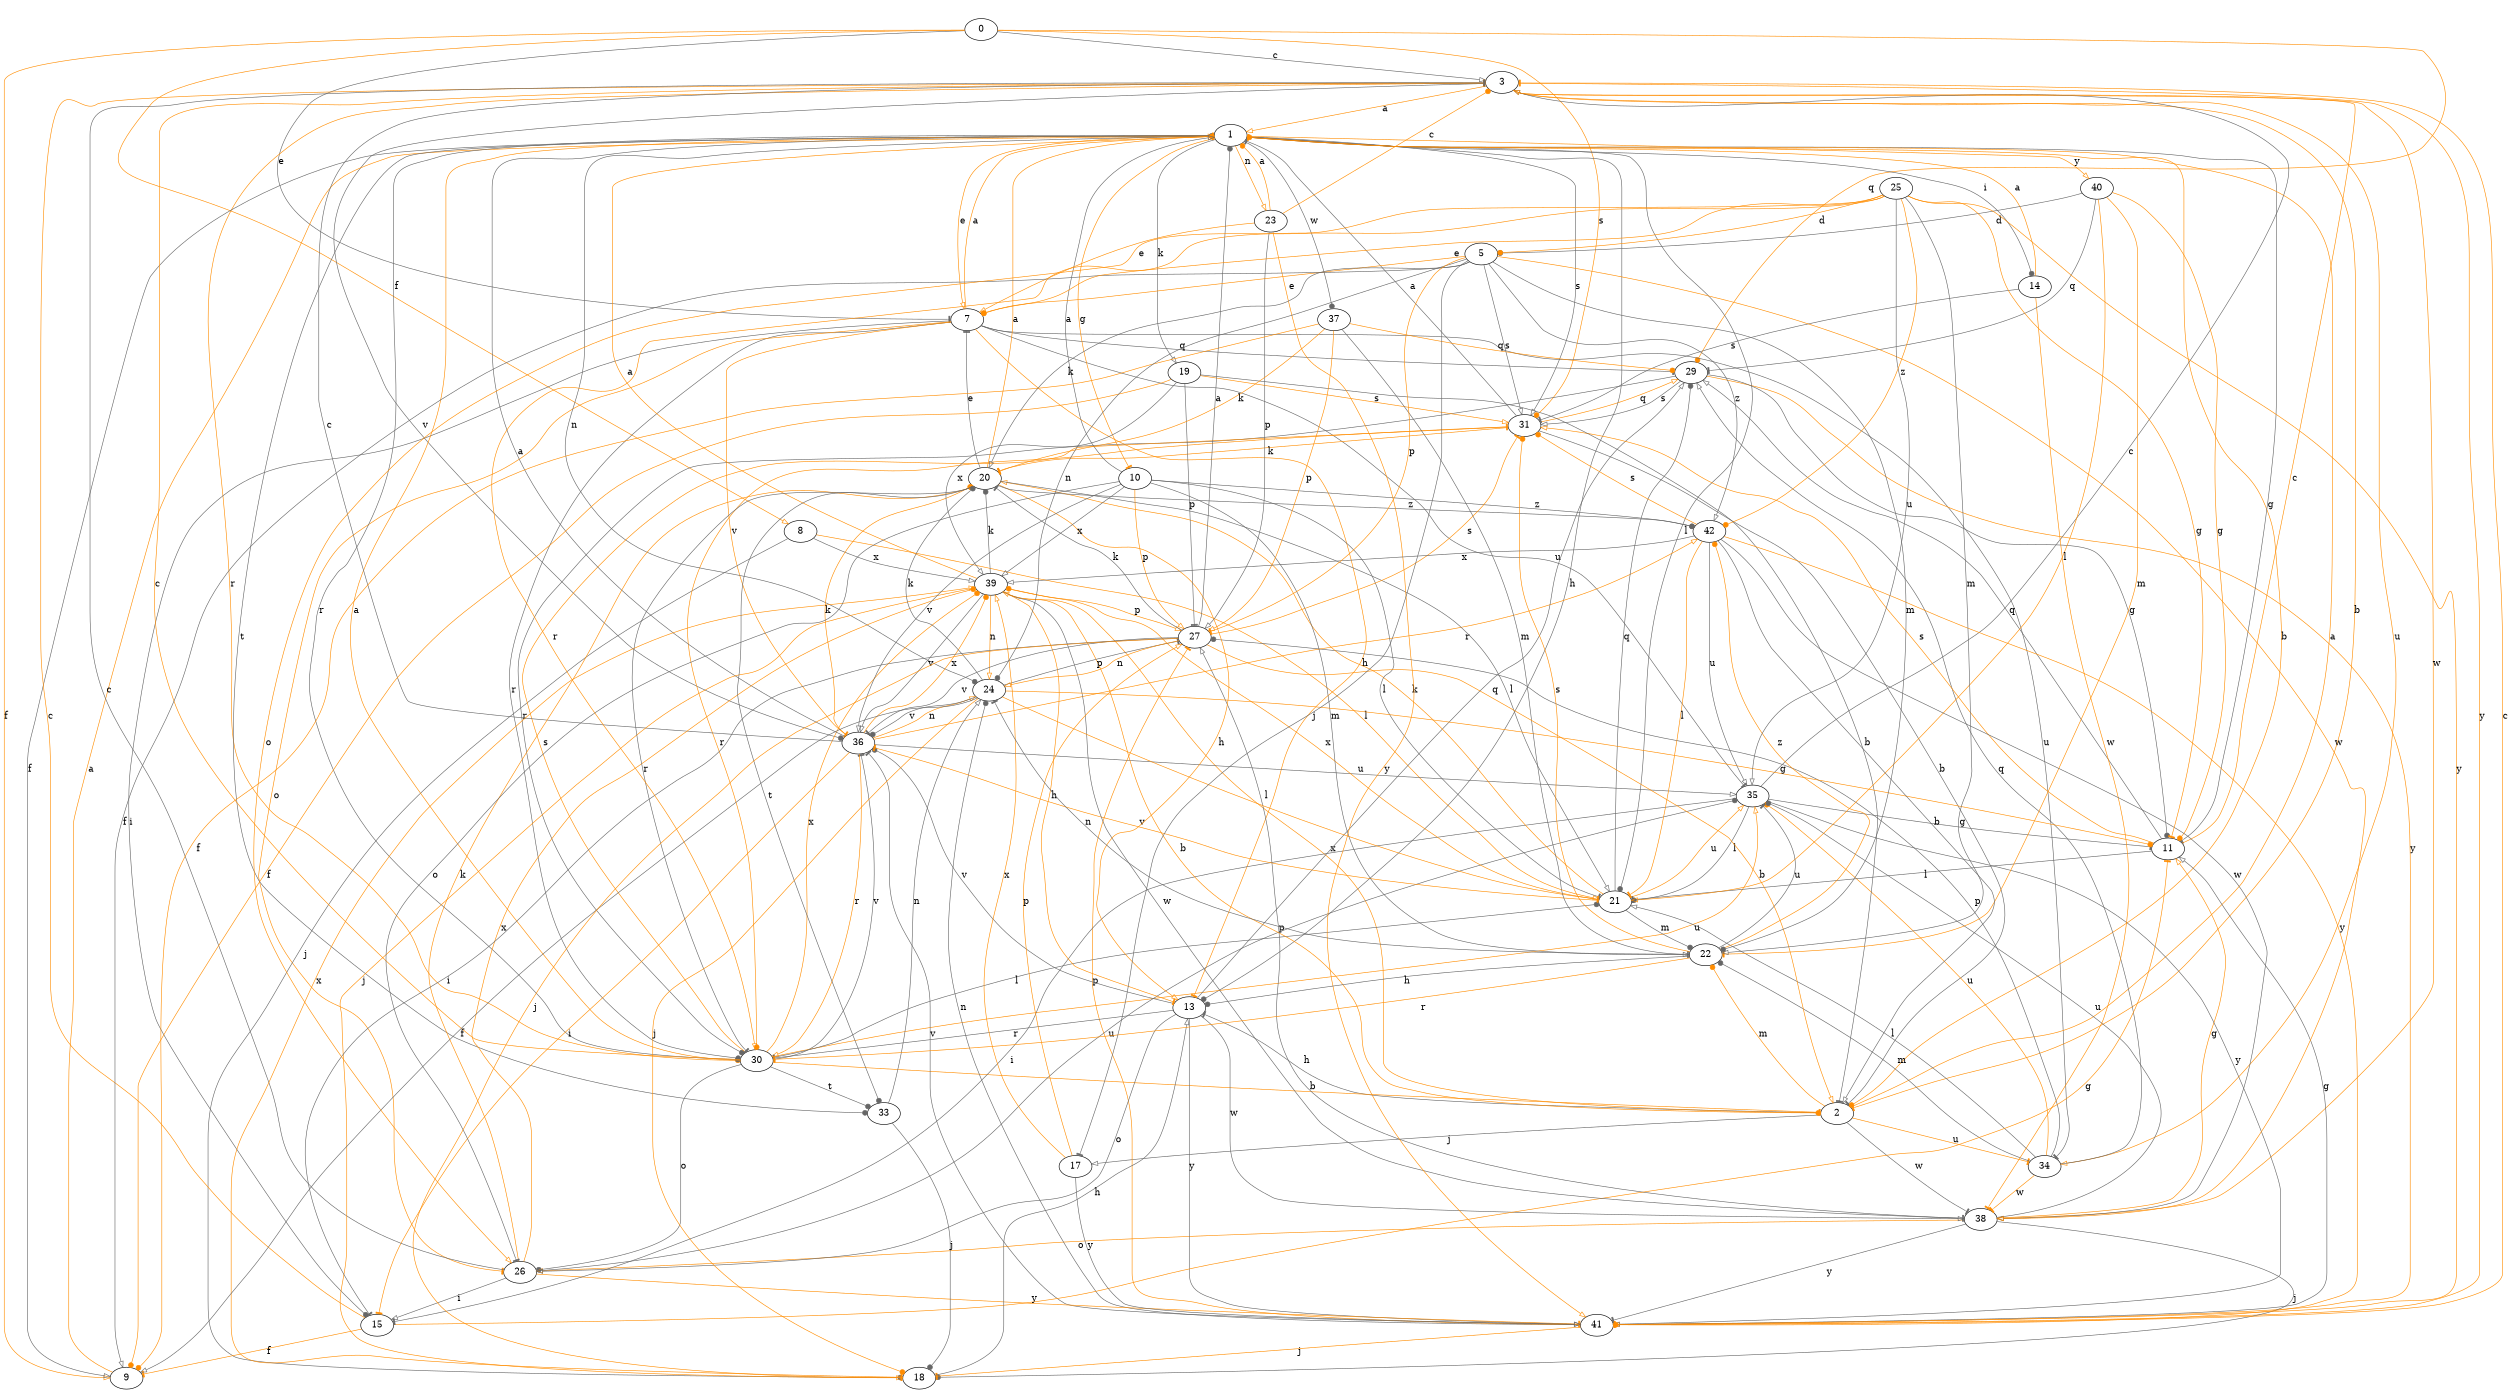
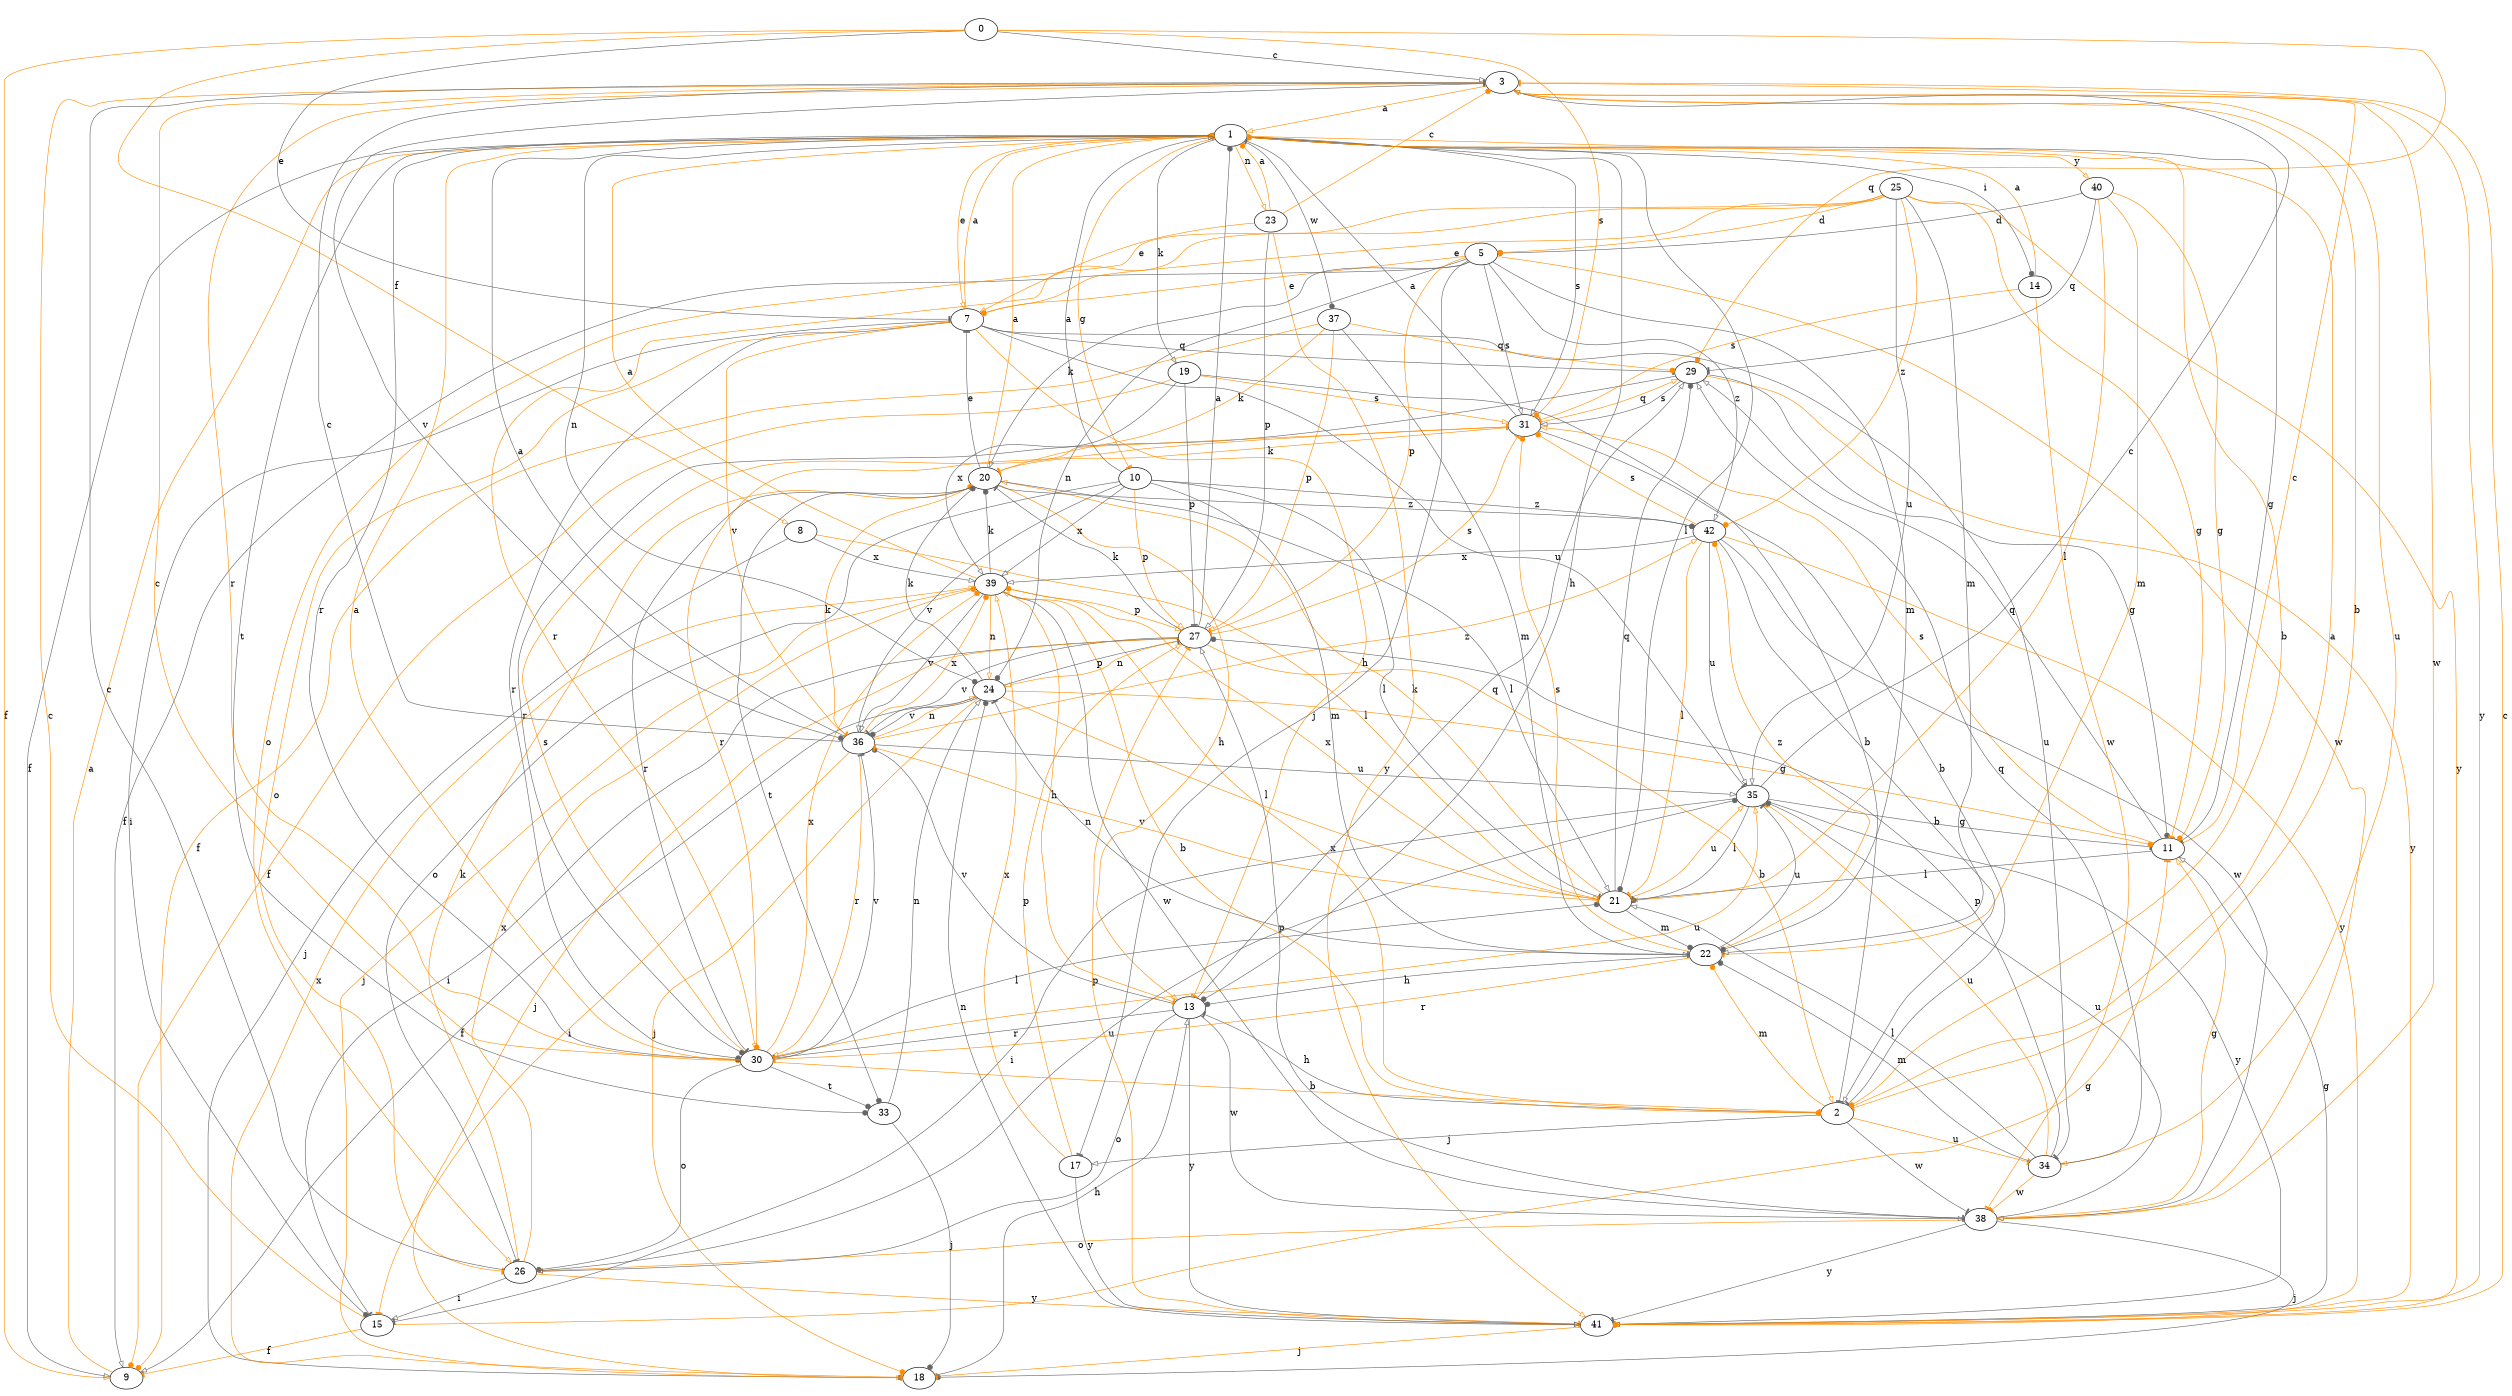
edge "14" -> "31": color gray40 -> darkorange
edge "36" -> "42": label "r" -> "z"
edge "41" -> "36": removed, label "v"
